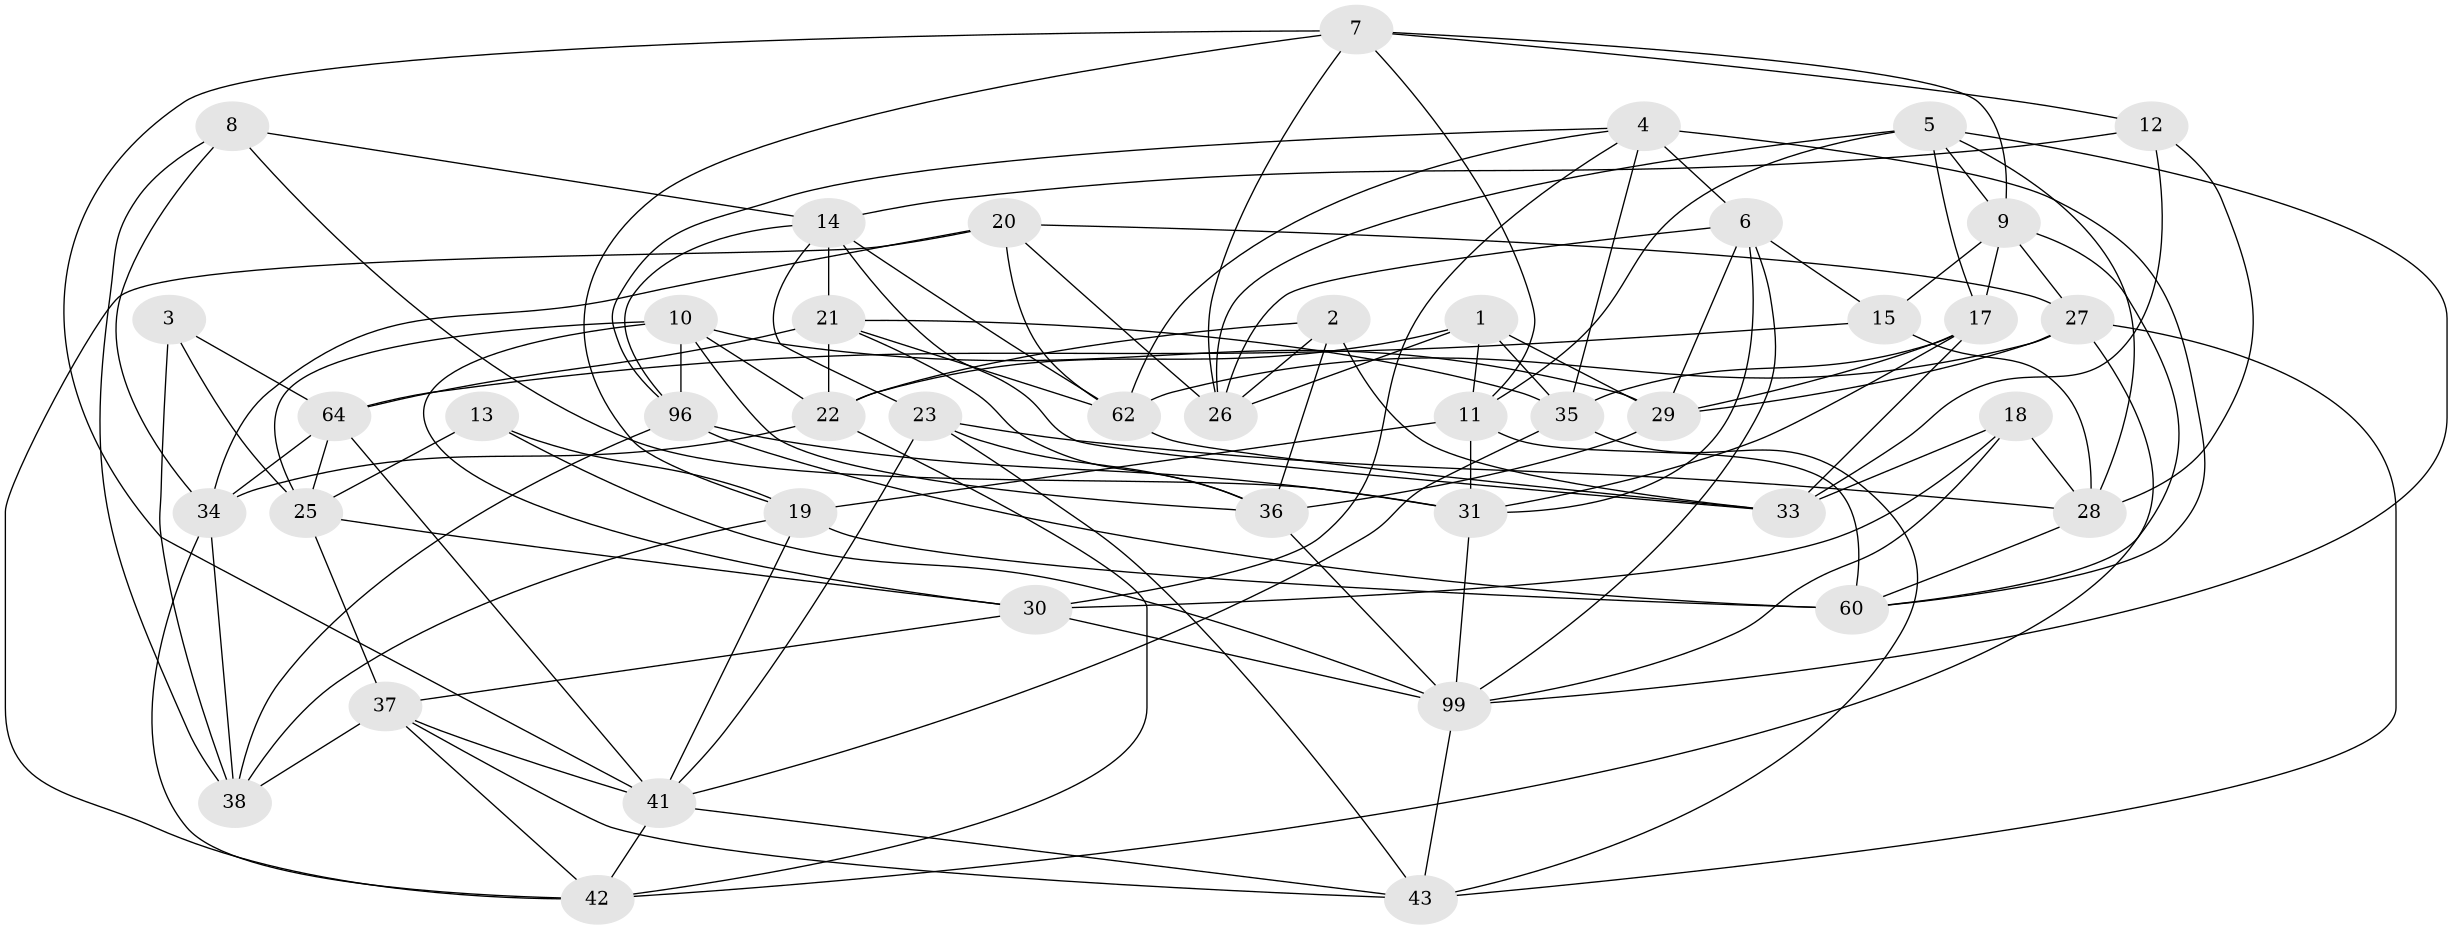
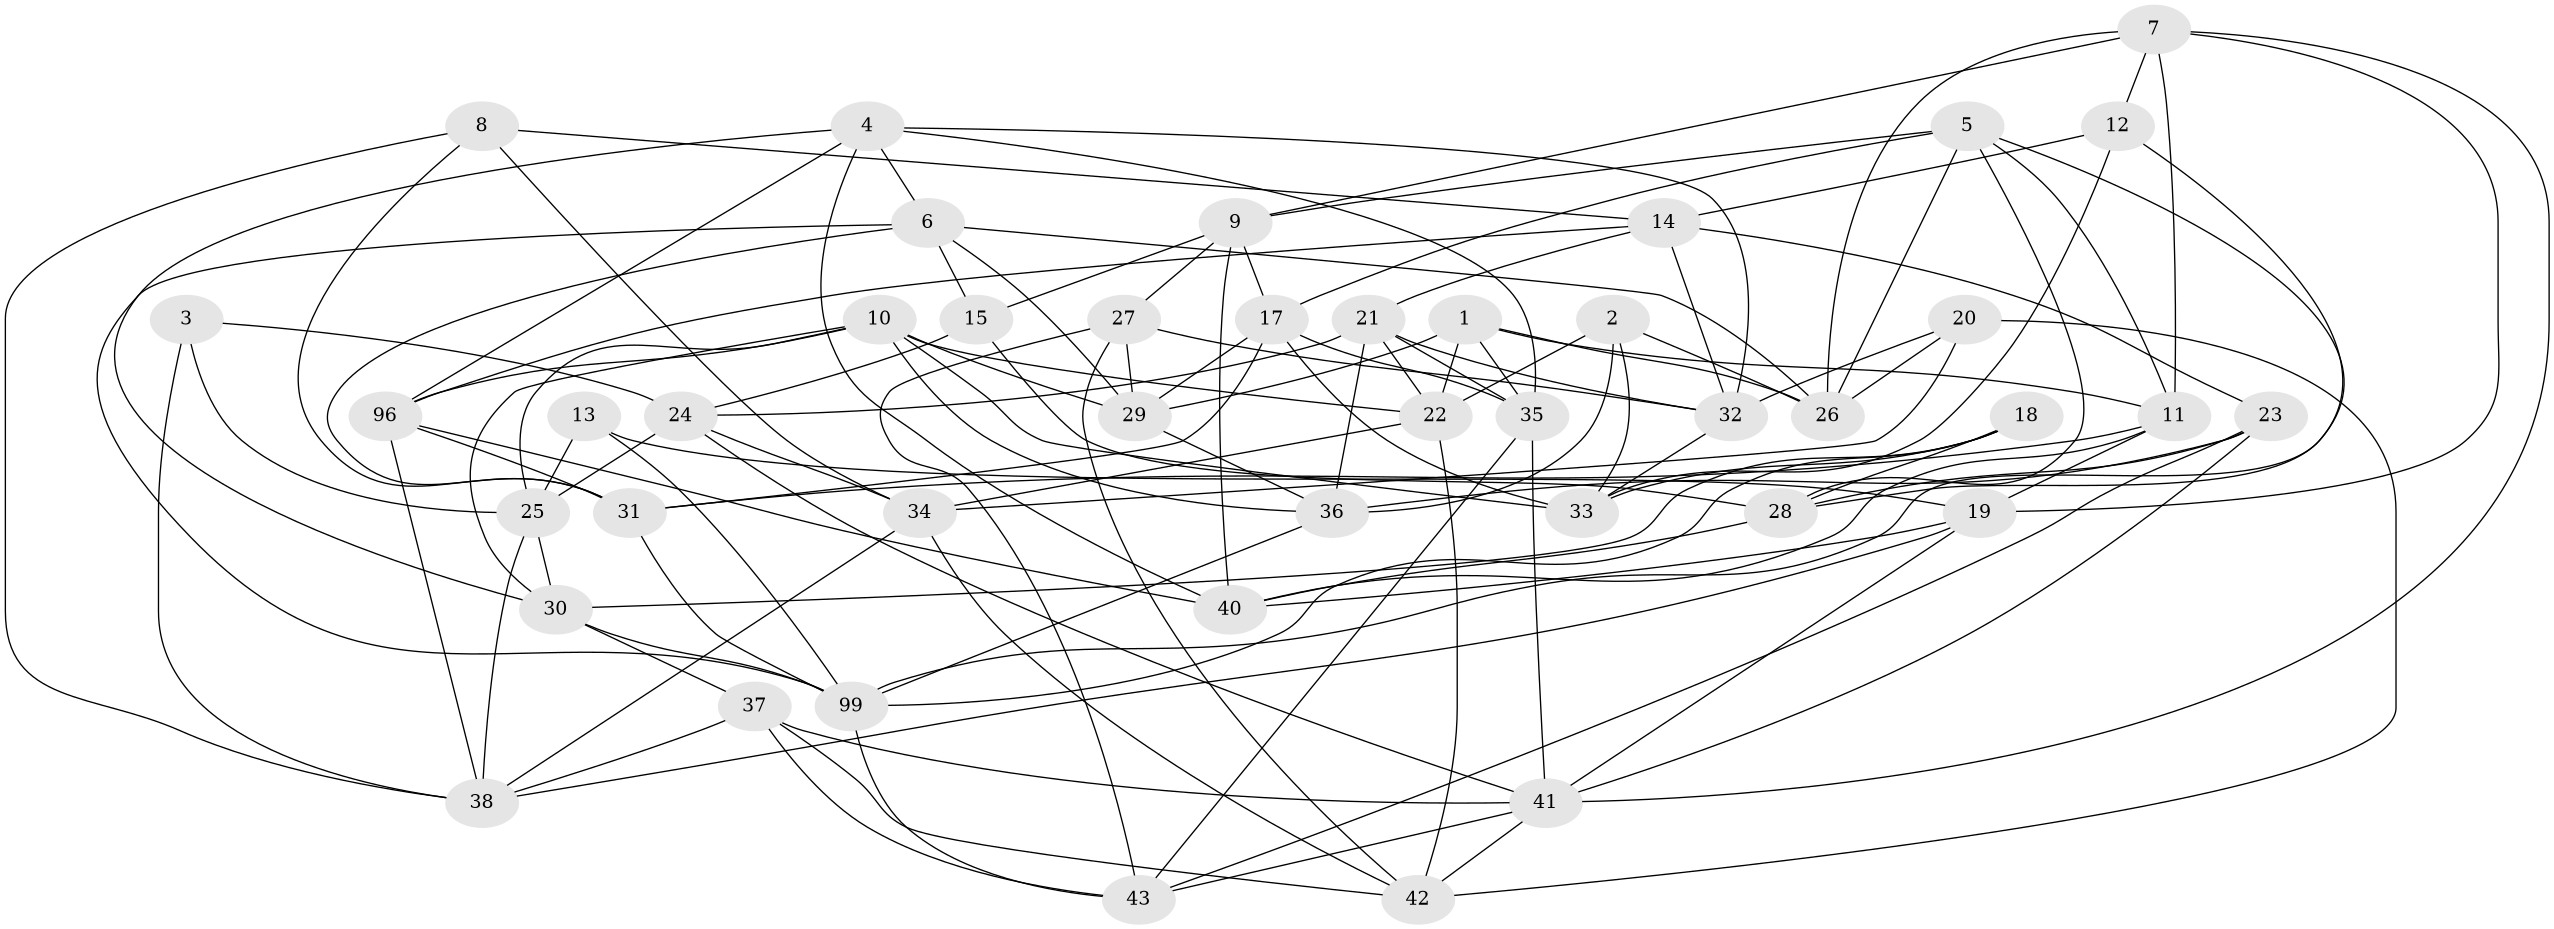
edge "20" -- "27": removed
node "64": label "64" -> "24"
node "62": label "62" -> "32"
edge "14" -- "33": now "10" -- "33"
edge "25" -- "37": now "25" -- "38"
node "60": label "60" -> "40"
